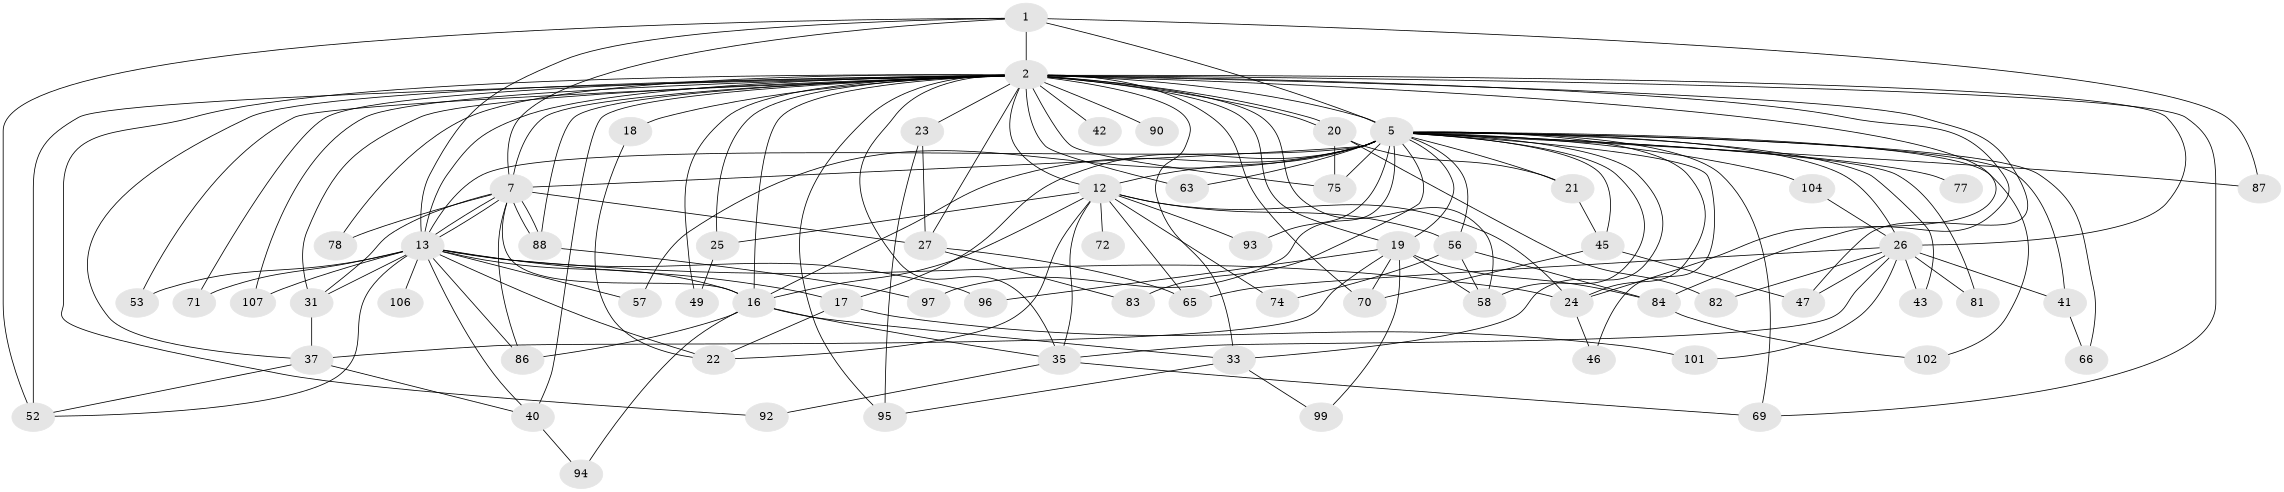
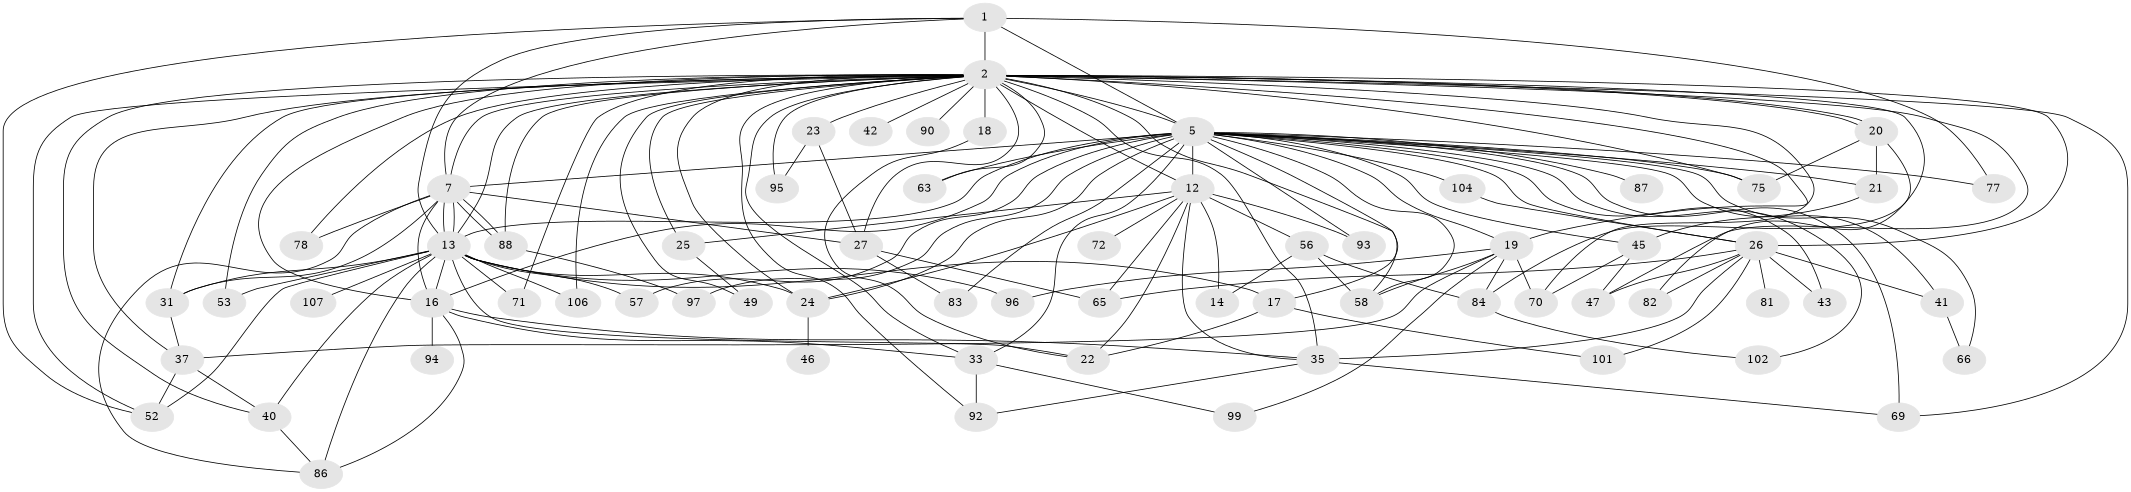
edge "1" -- "87": now "1" -- "77"
edge "2" -- "107": now "2" -- "106"
edge "5" -- "81": removed
edge "5" -- "46": removed
edge "5" -- "56": removed
edge "12" -- "16": removed
node "74": label "74" -> "14"
edge "33" -- "95": now "33" -- "92"
edge "40" -- "94": now "40" -- "86"
